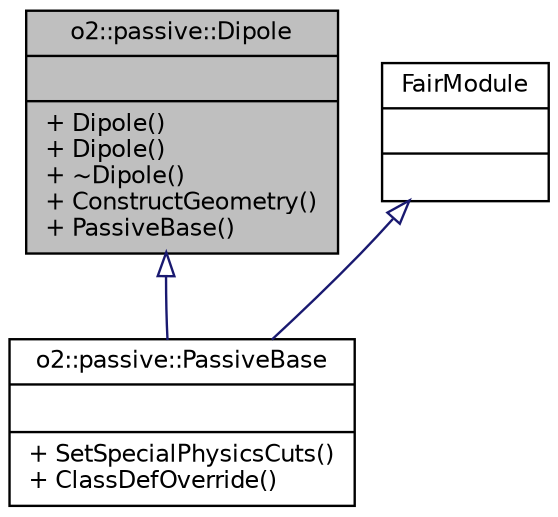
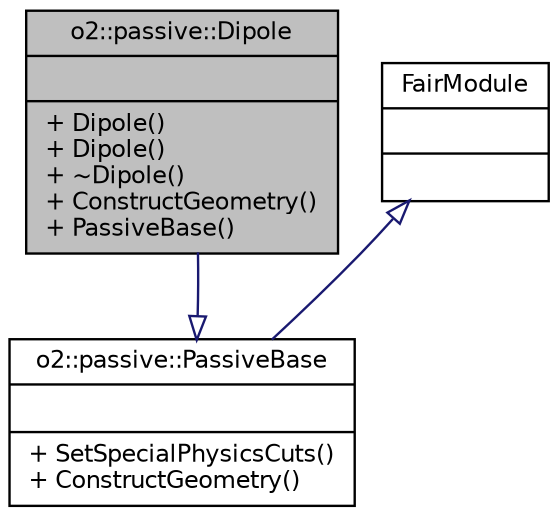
edge "o2::passive::PassiveBase" -> "o2::passive::Dipole": reversed
node "o2::passive::PassiveBase": text "+ ClassDefOverride()" -> "+ ConstructGeometry()"
